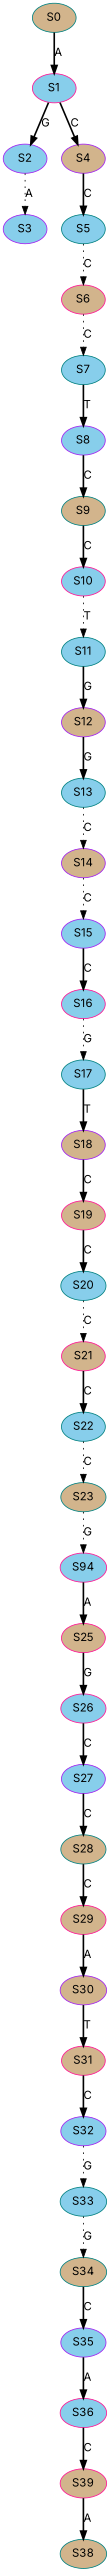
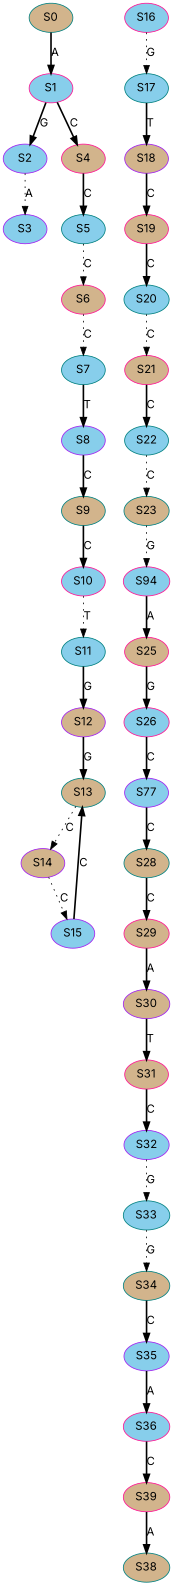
node "S4": color purple -> deeppink
node "S13": fillcolor skyblue -> tan
edge "S15" -> "S16": now "S15" -> "S13"
node "S27": label "S27" -> "S77"
